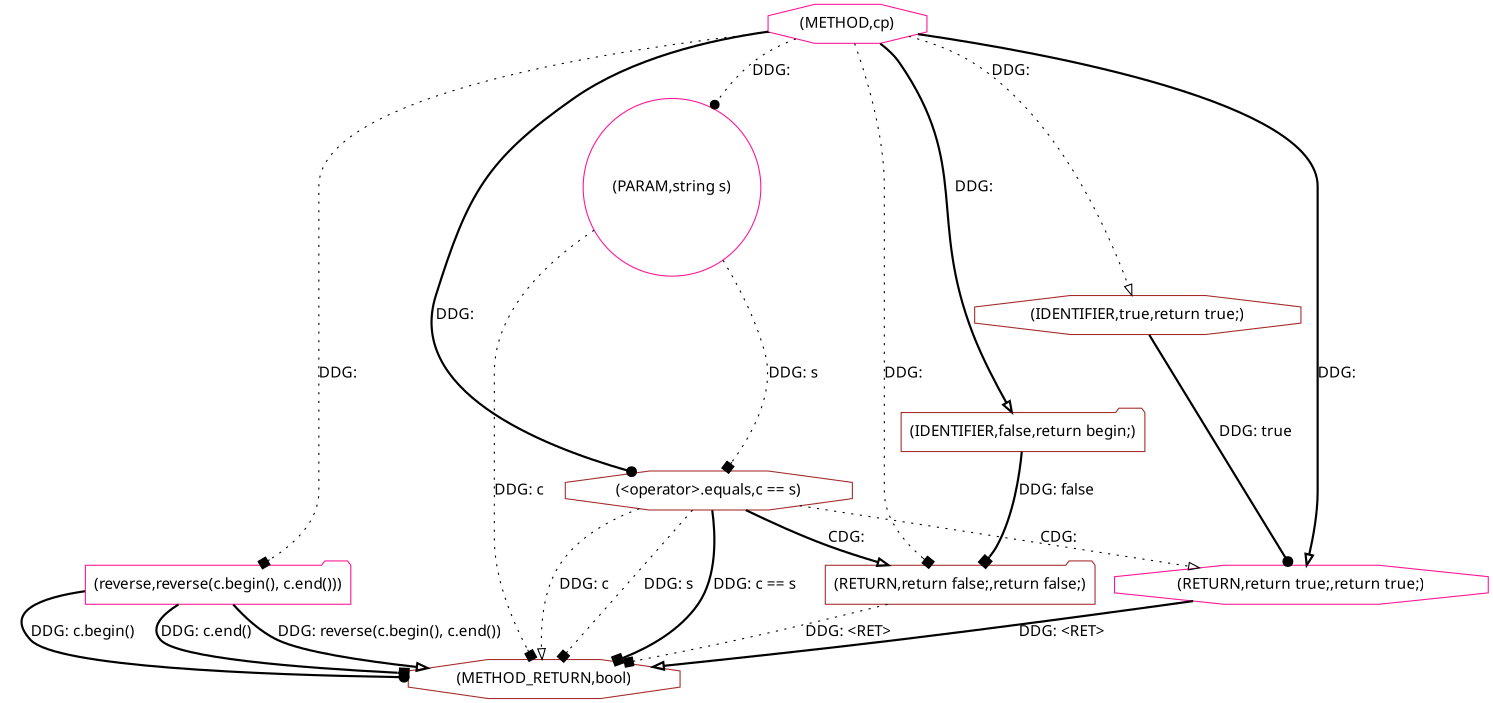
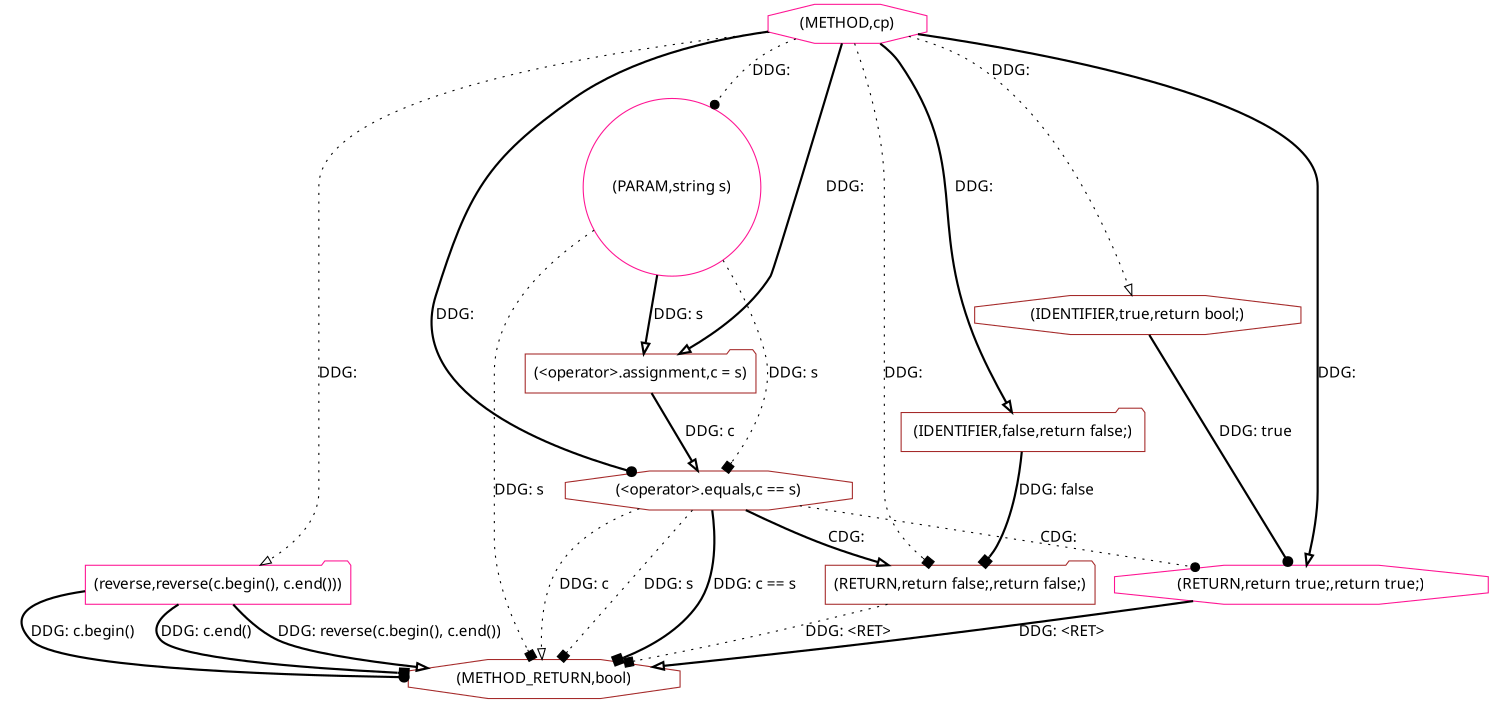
edge "(METHOD,cp)" -> "(reverse,reverse(c.begin(), c.end()))": arrowhead box -> onormal
node "(IDENTIFIER,true,return true;)": label "(IDENTIFIER,true,return true;)" -> "(IDENTIFIER,true,return bool;)"
node "(<operator>.assignment,c = s)": added
node "(IDENTIFIER,false,return begin;)": label "(IDENTIFIER,false,return begin;)" -> "(IDENTIFIER,false,return false;)"
edge "(PARAM,string s)" -> "(METHOD_RETURN,bool)": label "DDG: c" -> "DDG: s"
edge "(<operator>.equals,c == s)" -> "(RETURN,return true;,return true;)": arrowhead onormal -> dot
